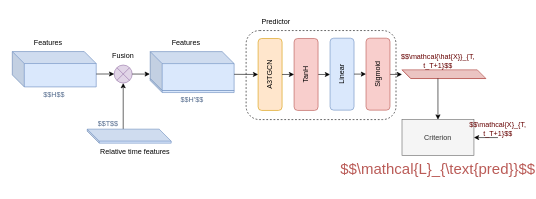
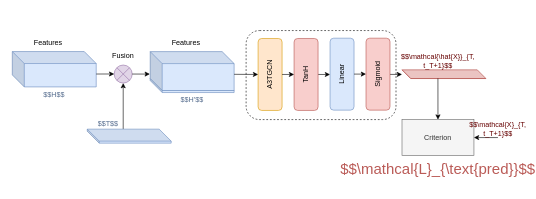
node "Predictor": removed
node "Relative time features": removed
